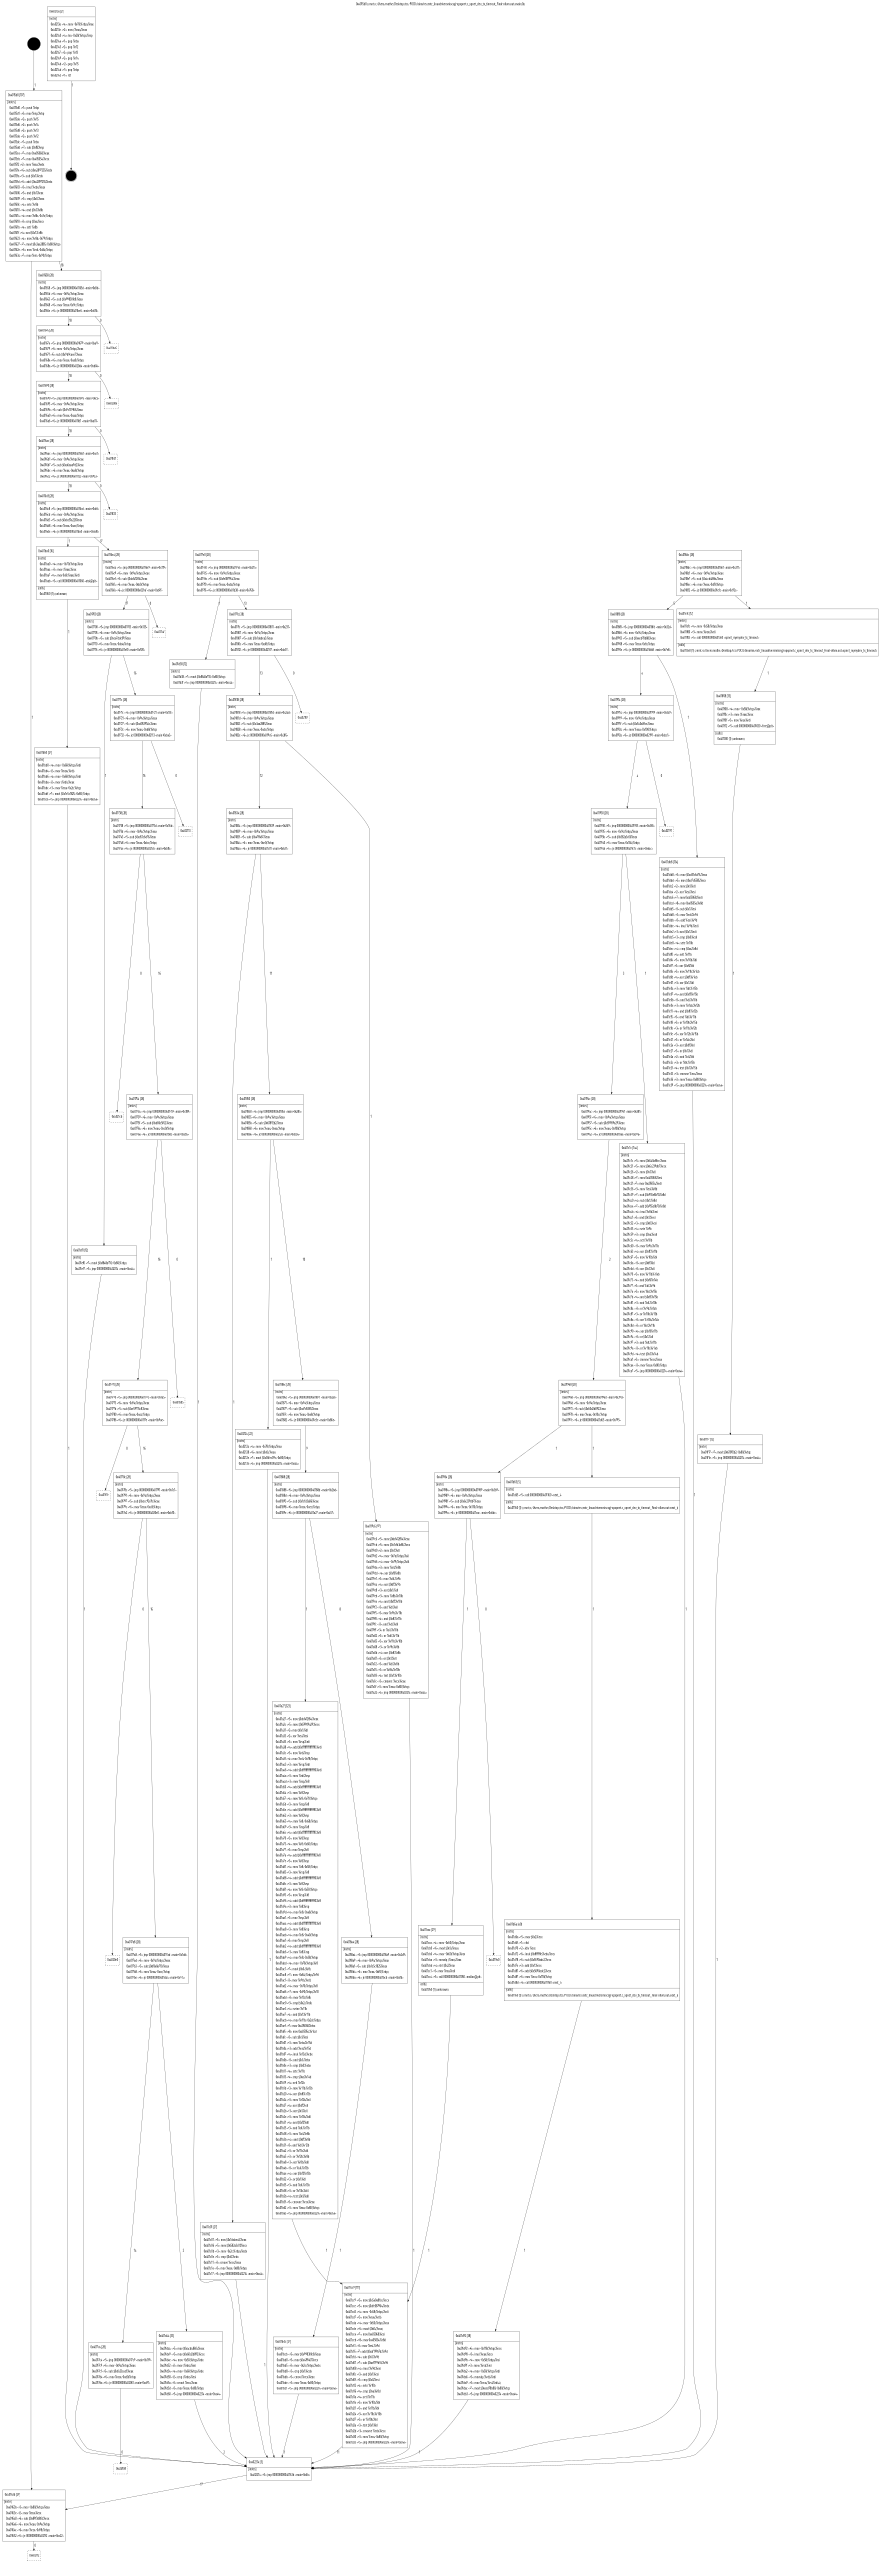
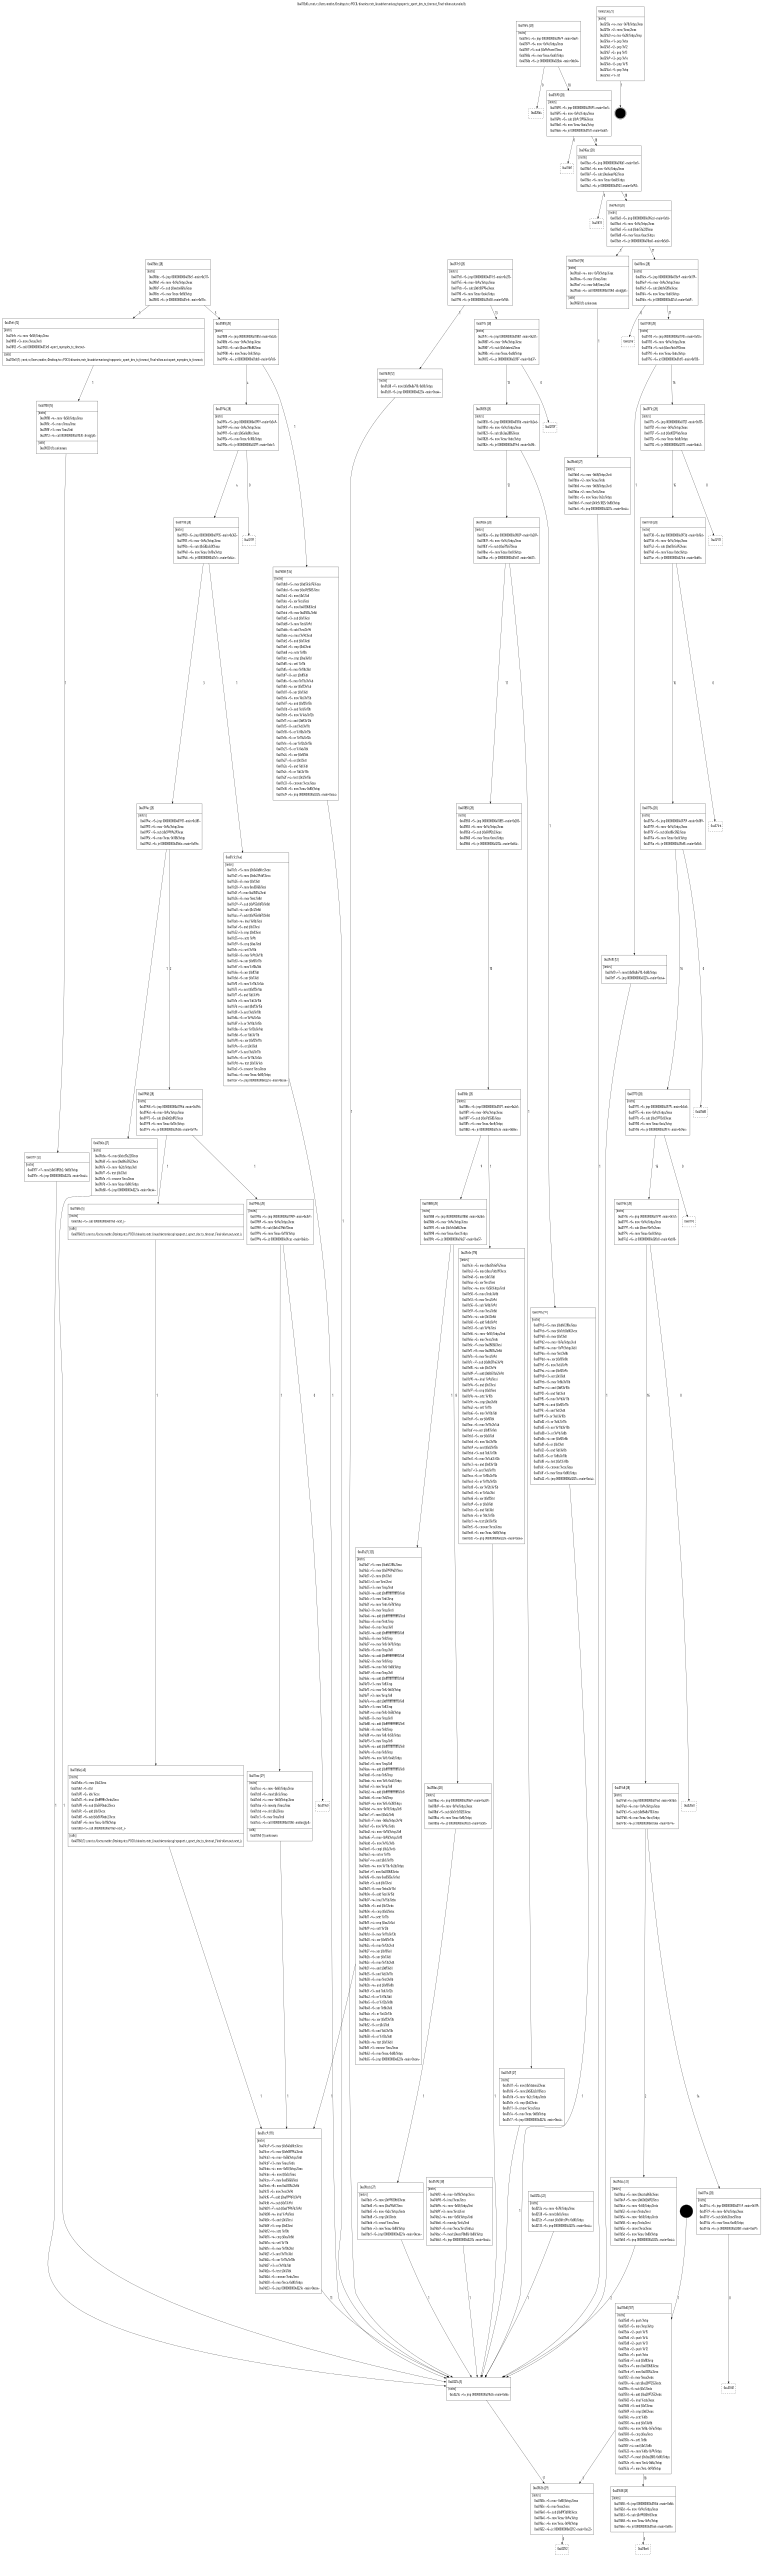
edge "0x401658 [28]" -> "0x401674 [28]": removed, label "18"
node "0x401b6a [27]": added
edge "0x401850 [28]" -> "0x402124 [22]": removed, label "1"
node "0x401e3e [178]": added
edge "0x401d6a [40]" -> "0x401d92 [38]": now "0x401d6a [40]" -> "0x401cc9 [111]"
